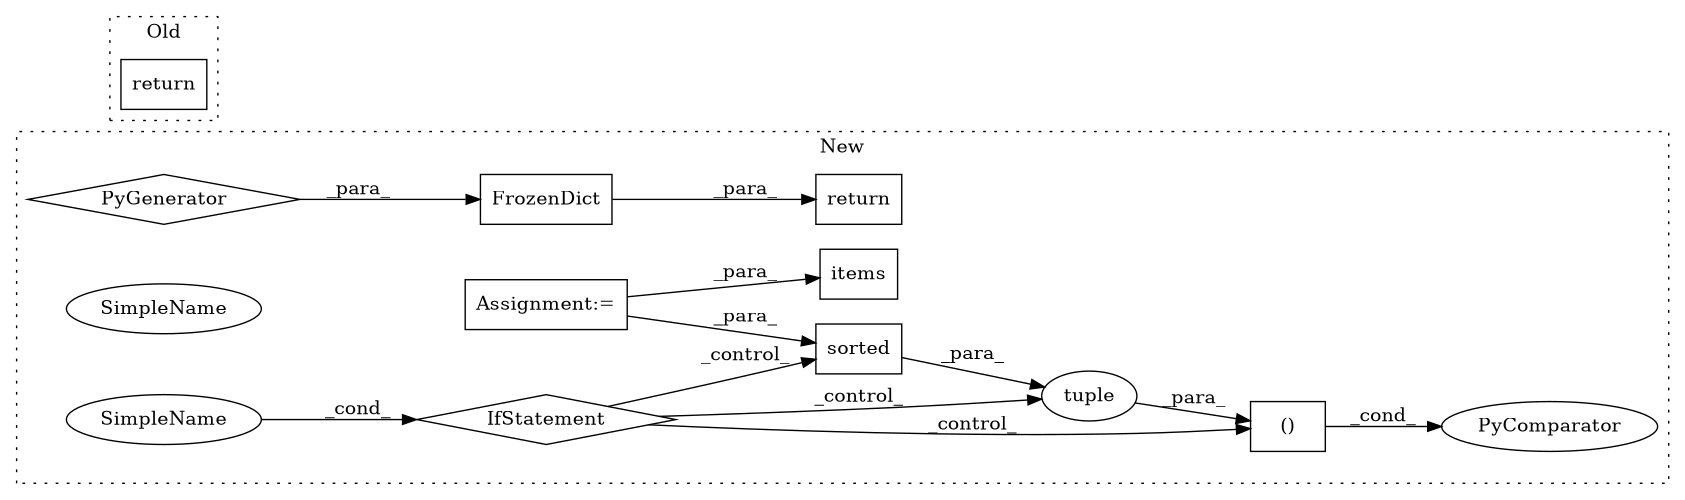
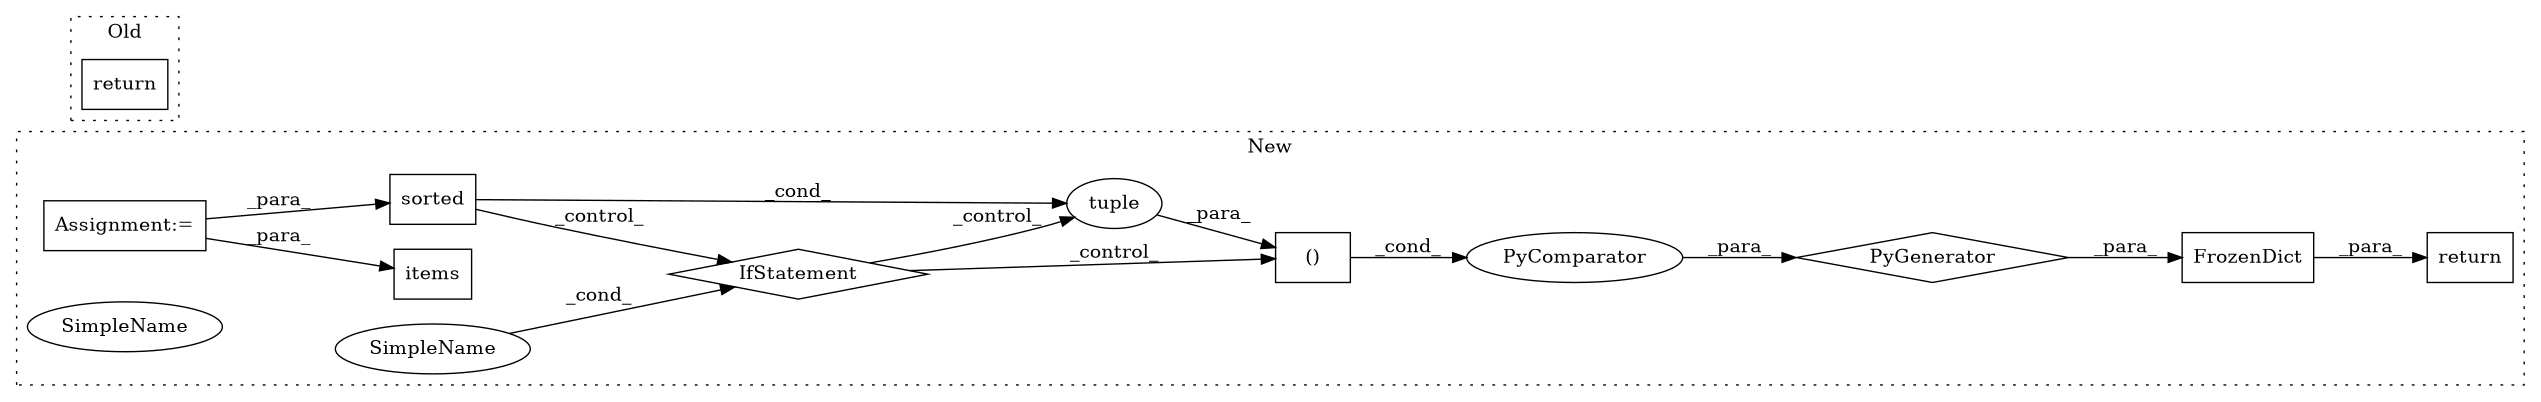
edge "PyComparator" -> "PyGenerator": added, label "_para_"
edge "sorted" -> "tuple": label "_para_" -> "_cond_"
edge "IfStatement" -> "sorted": reversed
